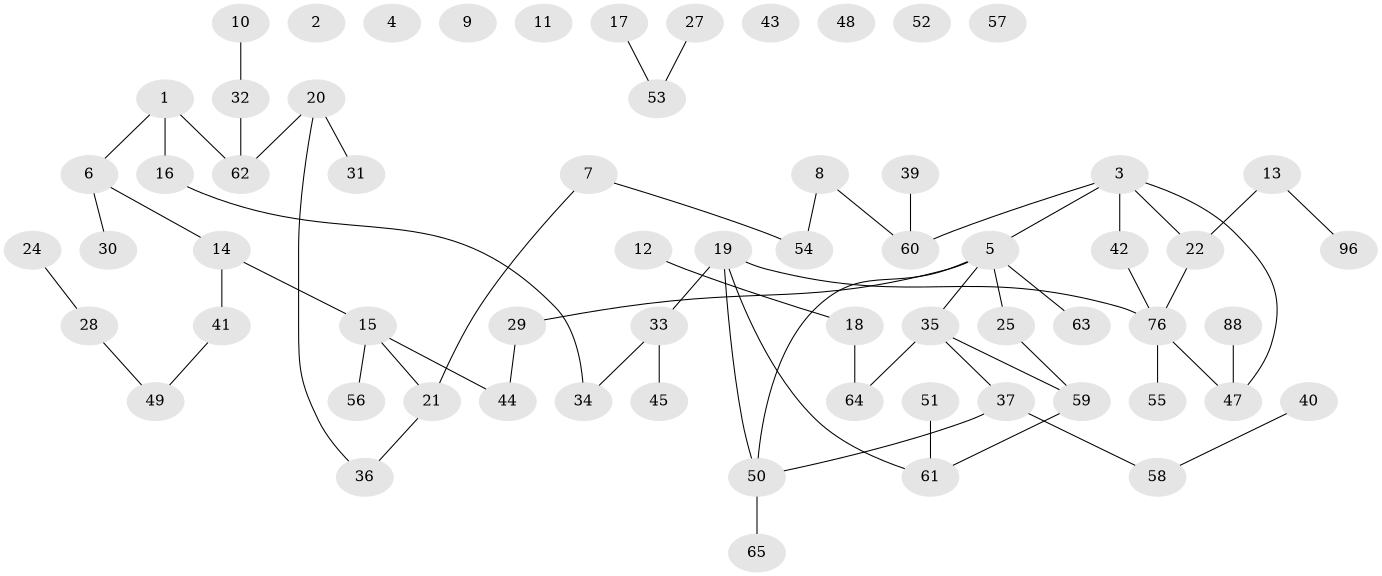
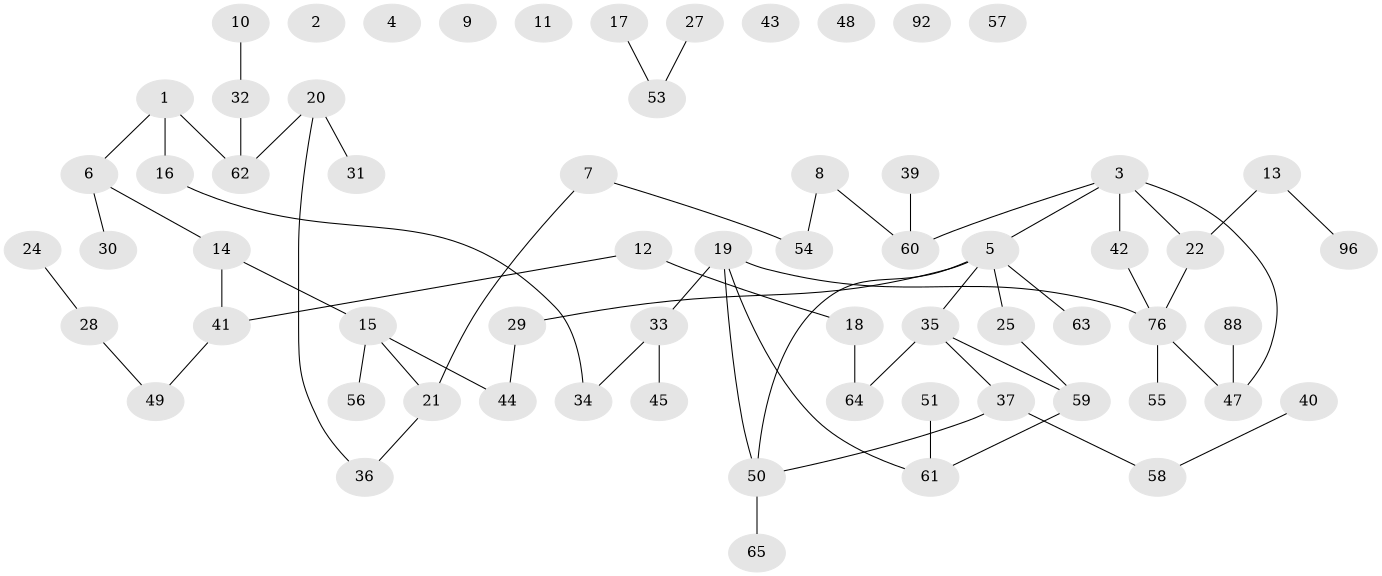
node "52": label "52" -> "92"
edge "12" -- "41": added
